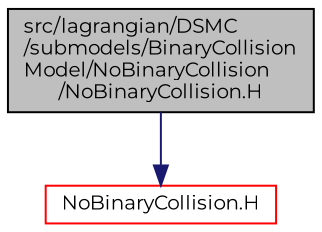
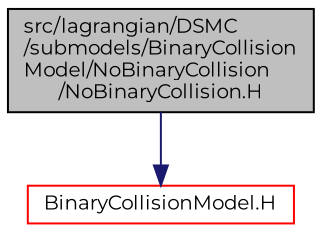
node "NoBinaryCollision.H": label "NoBinaryCollision.H" -> "BinaryCollisionModel.H"
